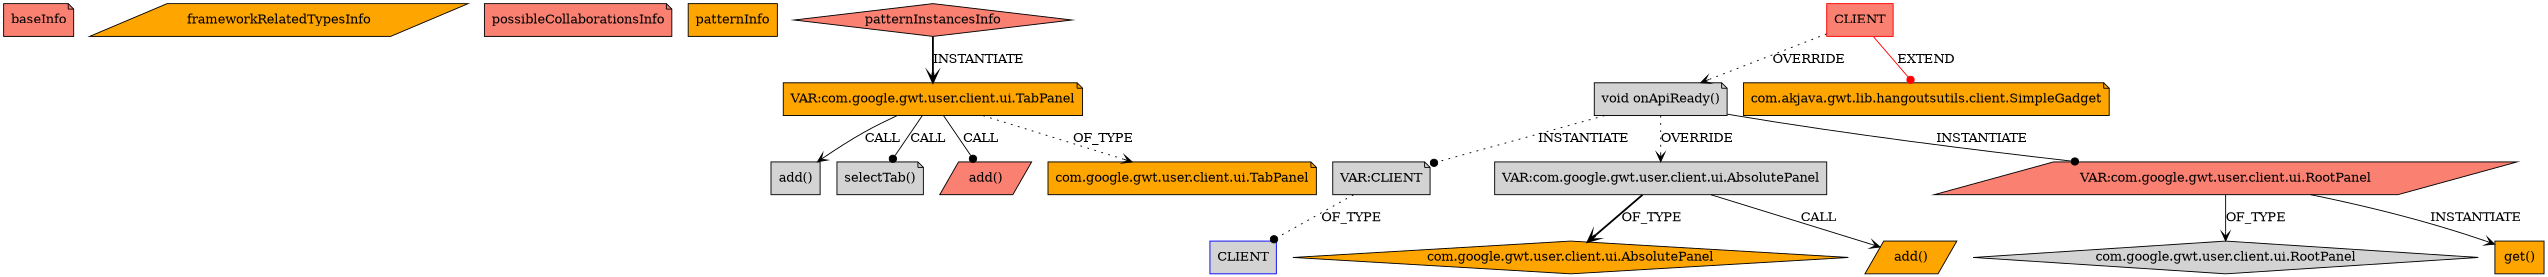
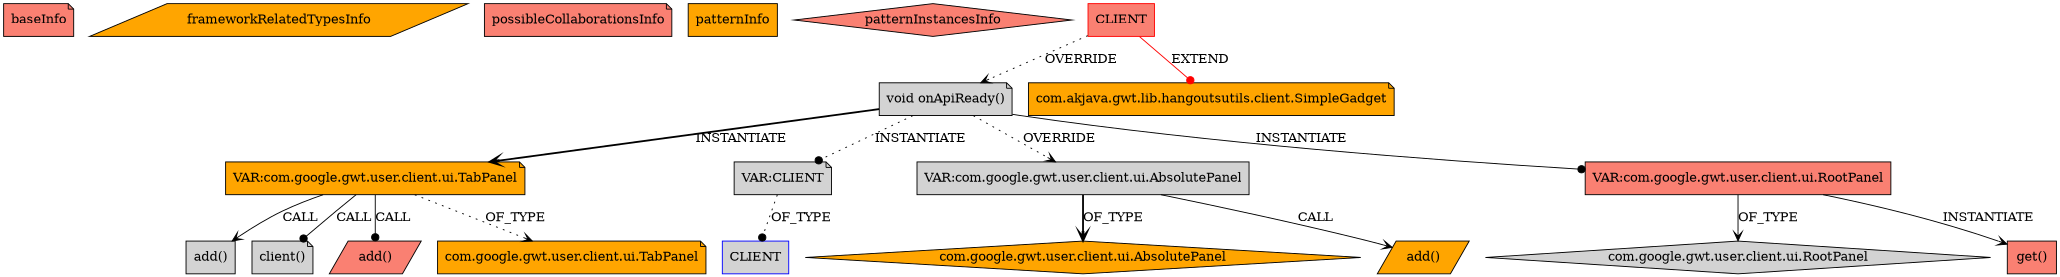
edge "patternInstancesInfo" -> "VAR:com.google.gwt.user.client.ui.TabPanel": now "void onApiReady()" -> "VAR:com.google.gwt.user.client.ui.TabPanel"
node "selectTab()": label "selectTab()" -> "client()"
node "VAR:com.google.gwt.user.client.ui.RootPanel": shape parallelogram -> box
node "get()": fillcolor orange -> salmon
